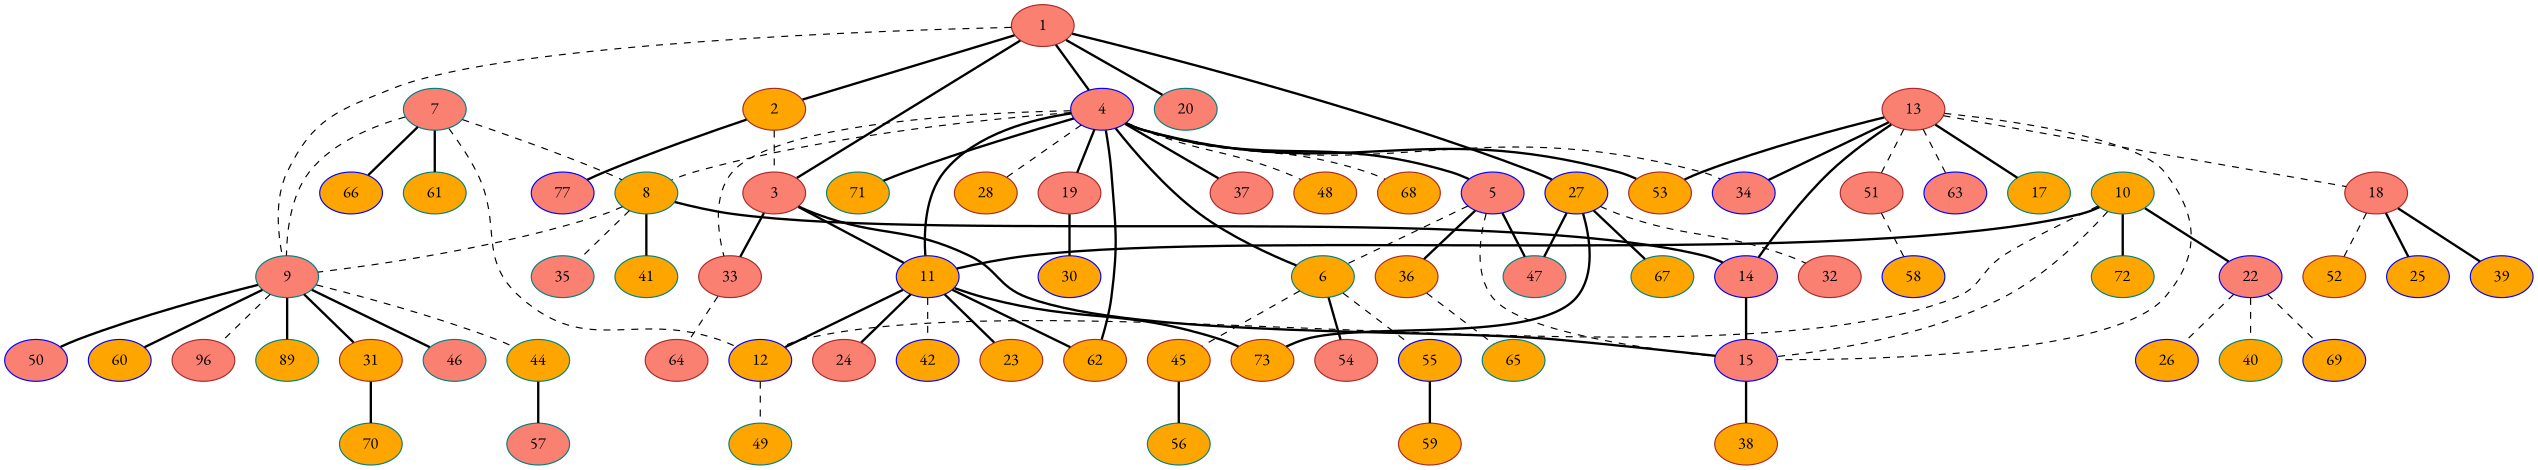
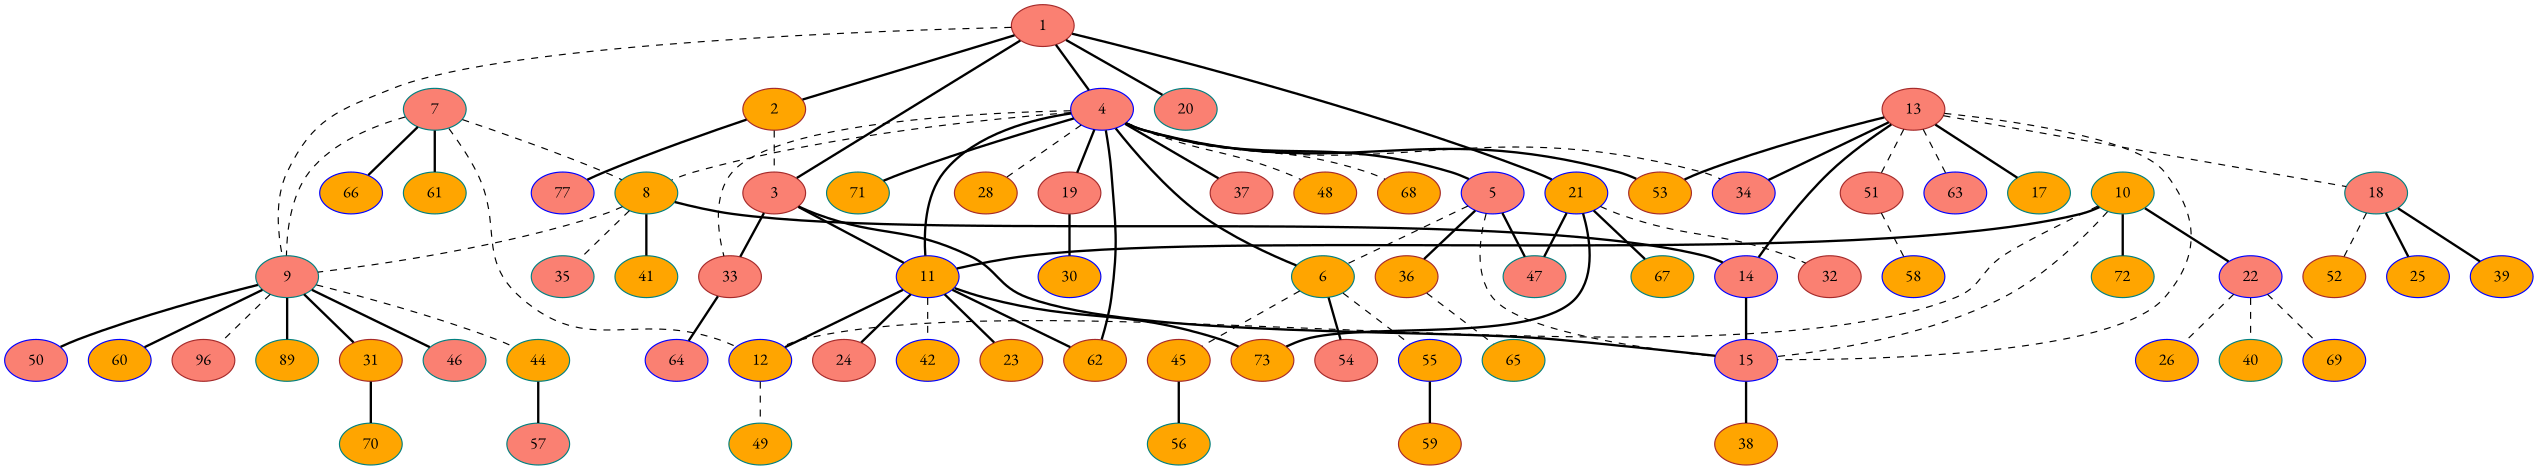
node "27": label "27" -> "21"
node "18": color brown -> teal
edge "33" -- "64": style dashed -> bold
node "64": color brown -> blue
